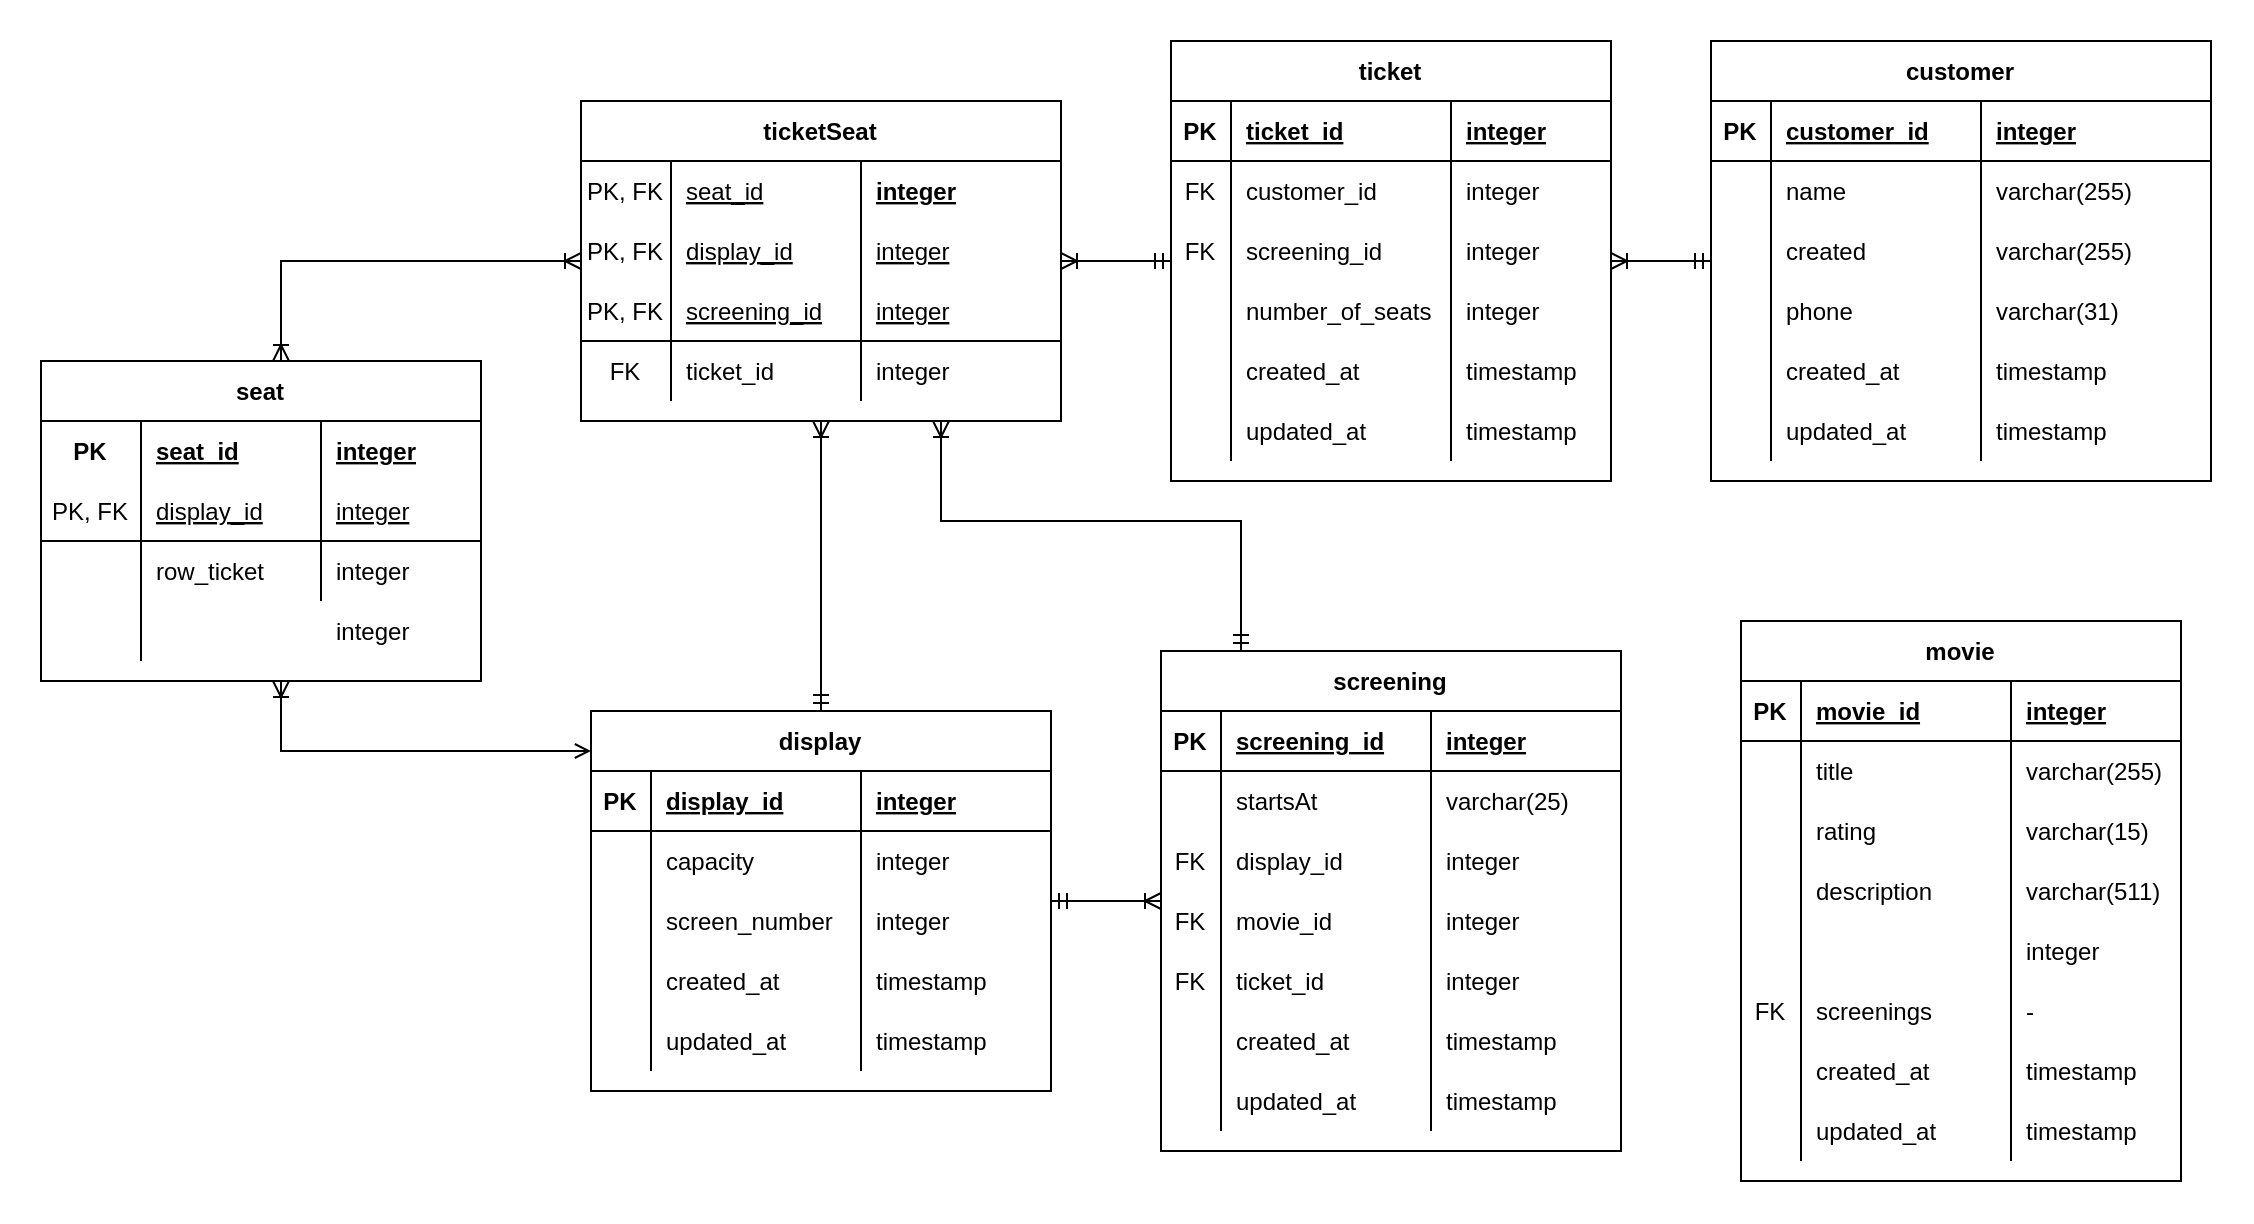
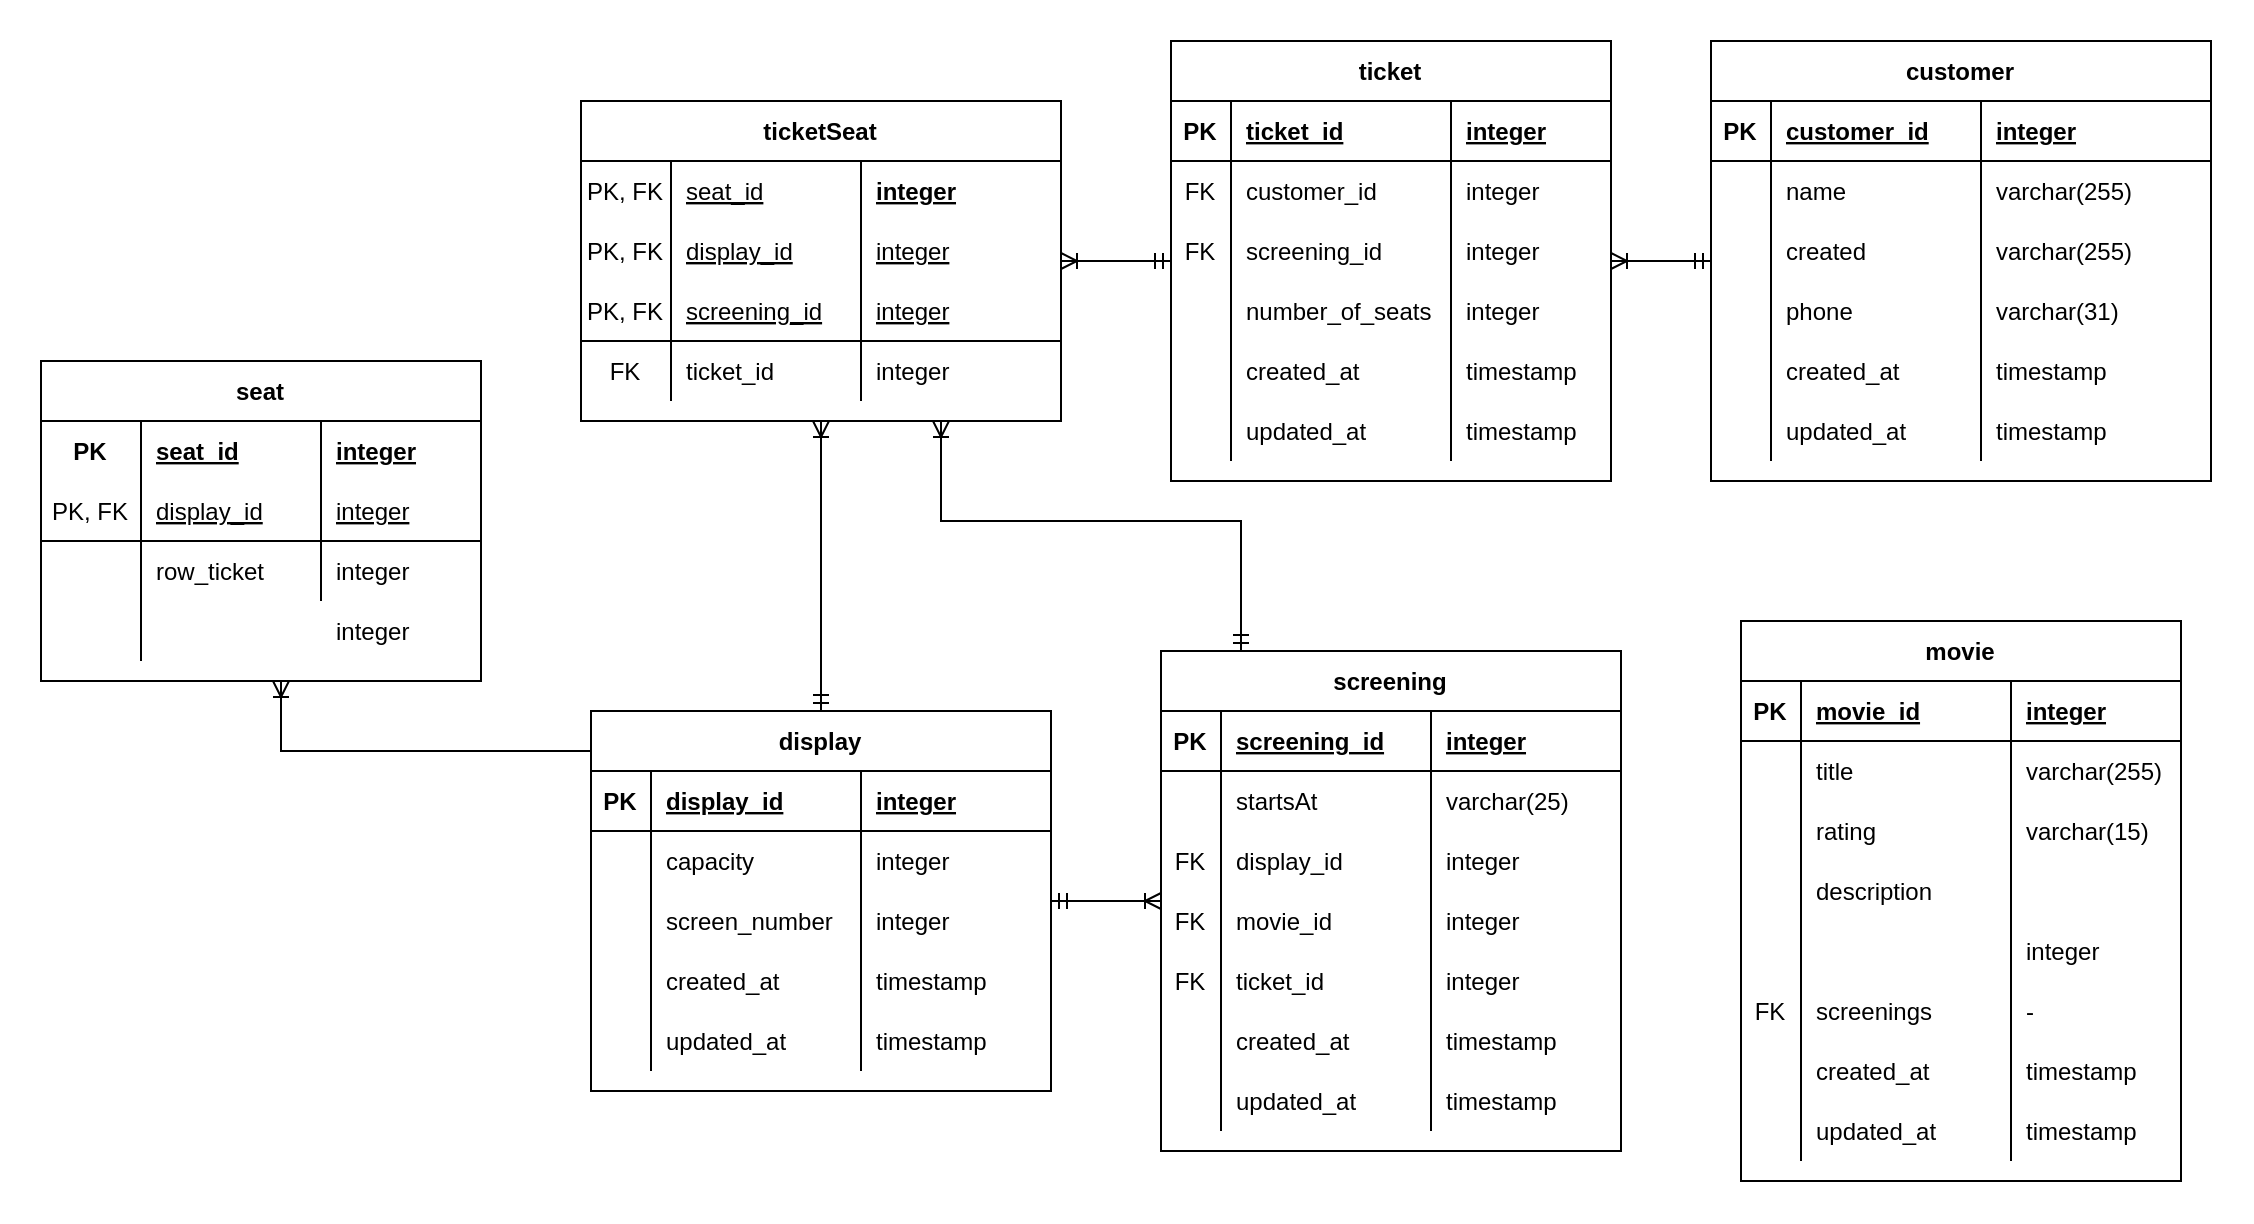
edge "ticketSeat" -- "seat": removed
edge "seat" -- "display": arrowhead open -> none
node "varchar(511)": removed
